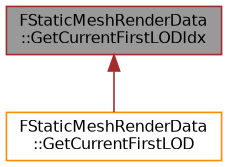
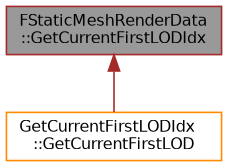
node "FStaticMeshRenderData ::GetCurrentFirstLOD": label "FStaticMeshRenderData ::GetCurrentFirstLOD" -> "GetCurrentFirstLODIdx ::GetCurrentFirstLOD"
